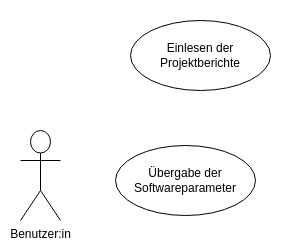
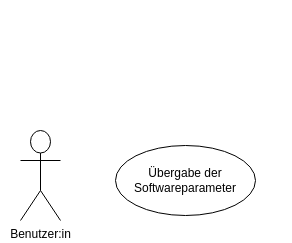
node "Einlesen der Projektberichte": removed
